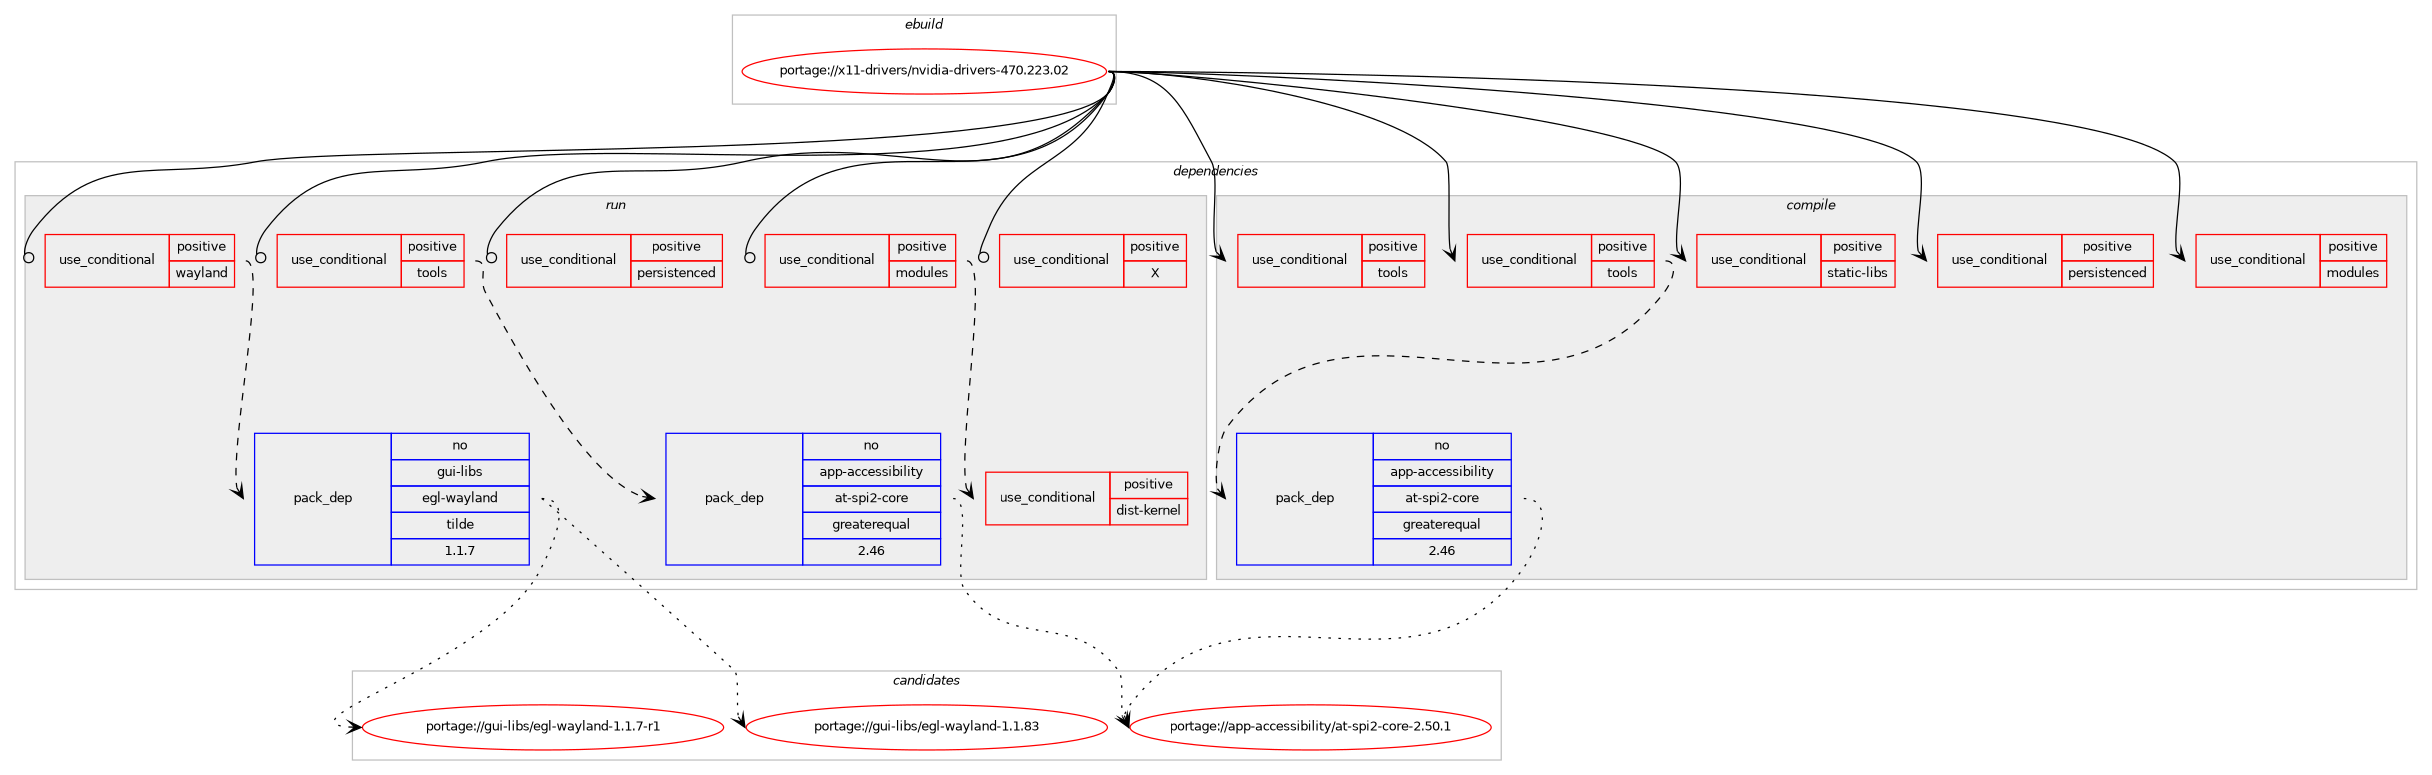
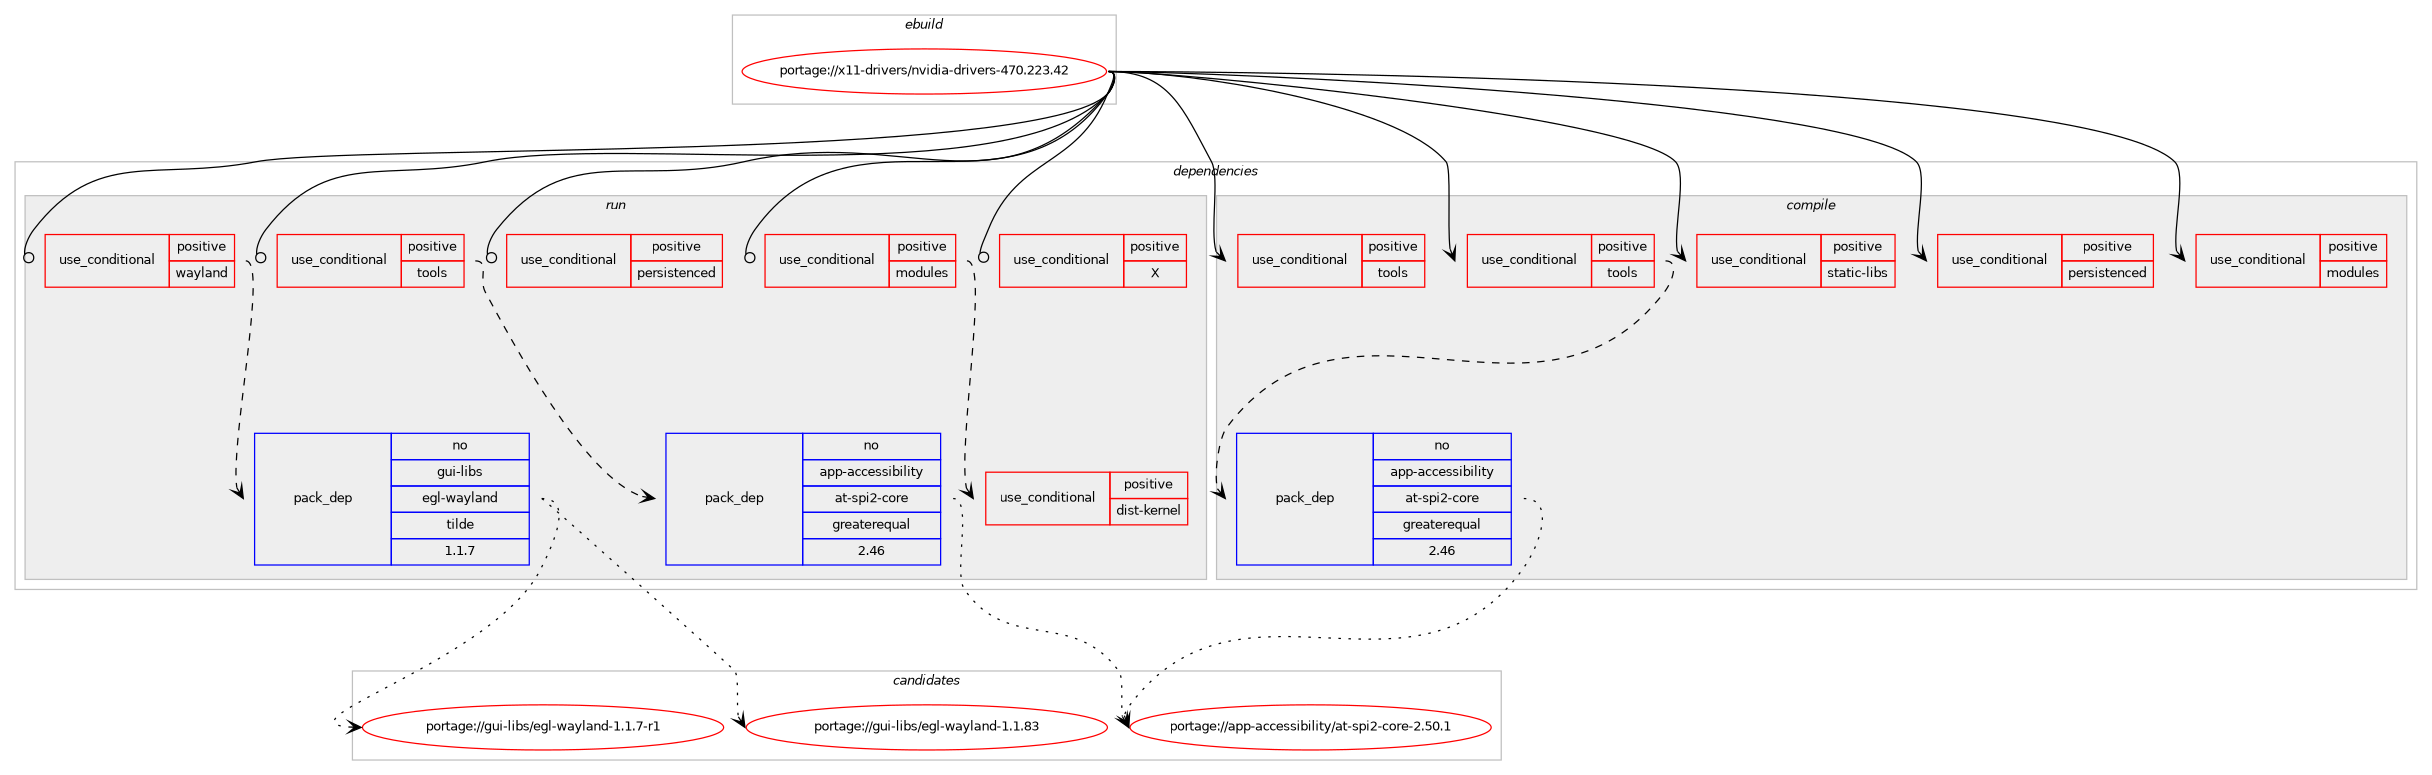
node "portage://x11-drivers/nvidia-drivers-470.223.02": label "portage://x11-drivers/nvidia-drivers-470.223.02" -> "portage://x11-drivers/nvidia-drivers-470.223.42"
